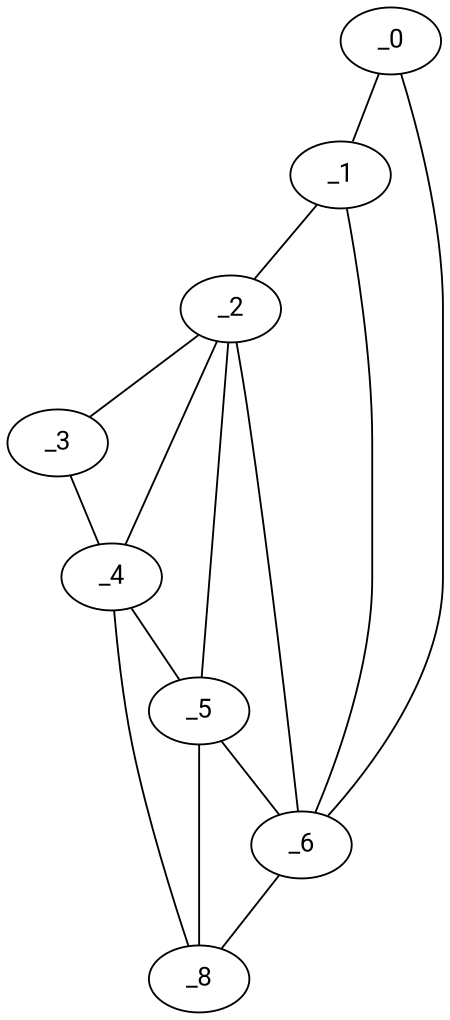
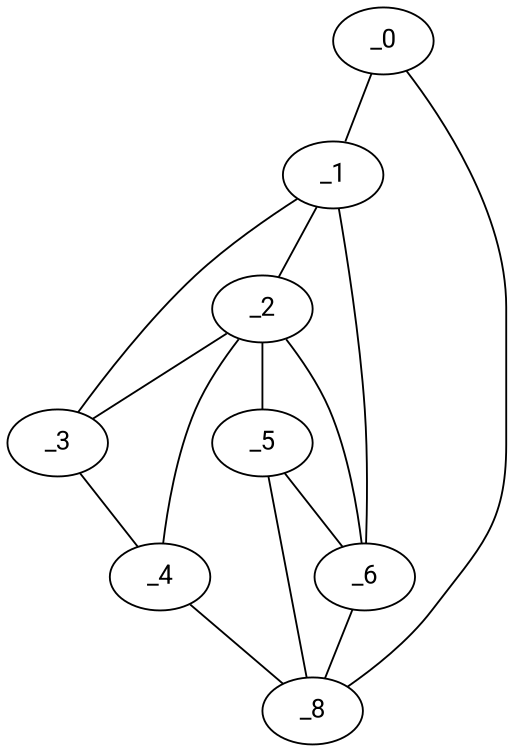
edge "_1" -- "_3": added
edge "_0" -- "_6": now "_0" -- "_8"
edge "_4" -- "_5": removed
